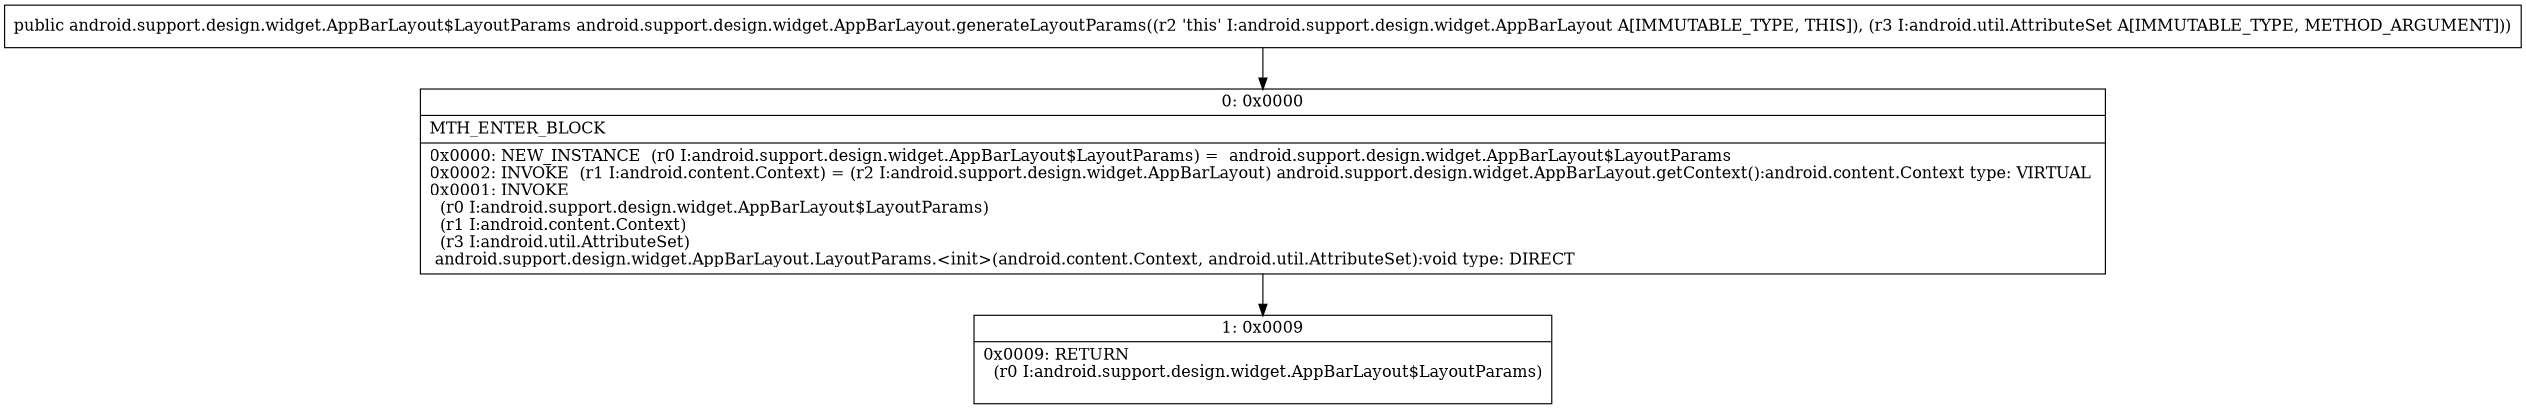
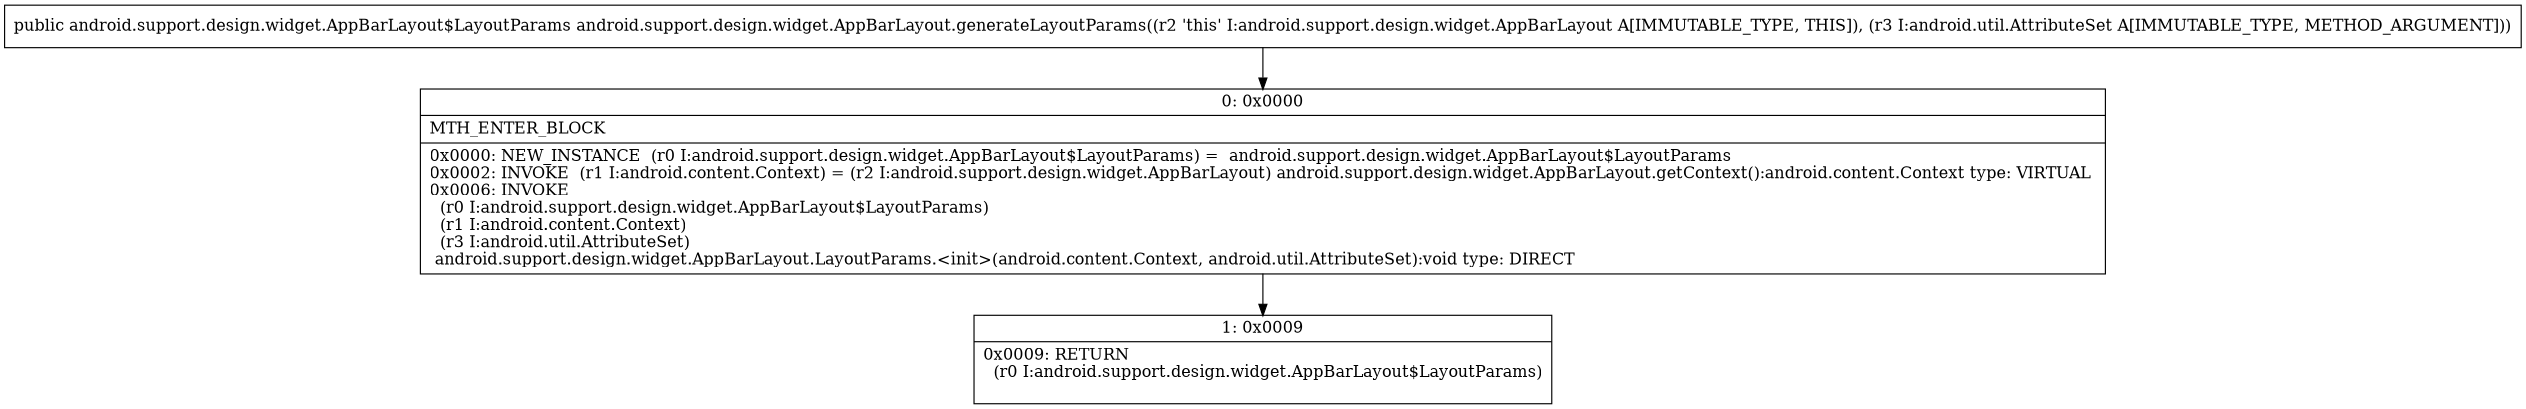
node "0: 0x0000": text "0x0001: INVOKE" -> "0x0006: INVOKE"
